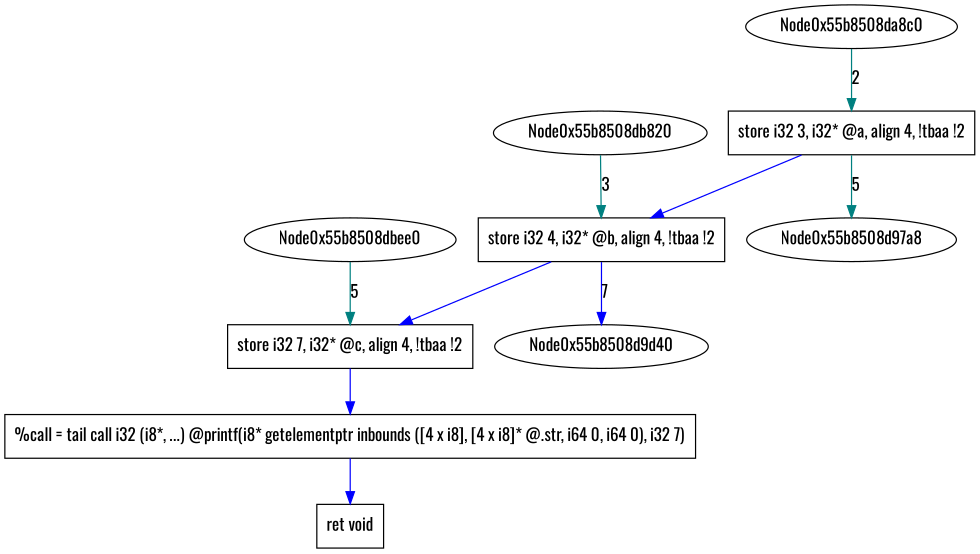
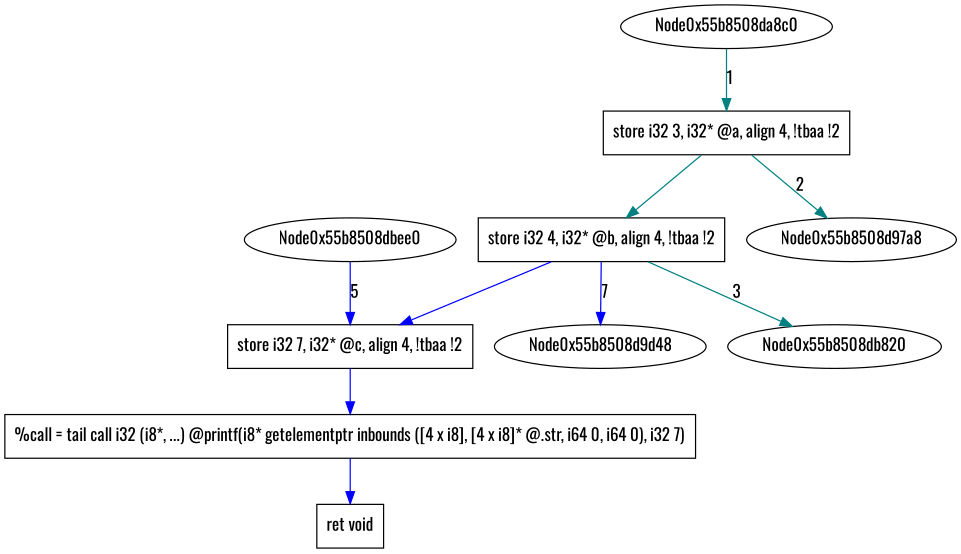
edge "Node0x55b8508da8c0" -> "store i32 3, i32* @a, align 4, !tbaa !2": label "2" -> "1"
edge "Node0x55b8508db820" -> "store i32 4, i32* @b, align 4, !tbaa !2": reversed
edge "store i32 3, i32* @a, align 4, !tbaa !2" -> "store i32 4, i32* @b, align 4, !tbaa !2": color blue -> teal
edge "store i32 3, i32* @a, align 4, !tbaa !2" -> "Node0x55b8508d97a8": label "5" -> "2"
edge "Node0x55b8508dbee0" -> "store i32 7, i32* @c, align 4, !tbaa !2": color teal -> blue
node "Node0x55b8508d9d40": label "Node0x55b8508d9d40" -> "Node0x55b8508d9d48"
